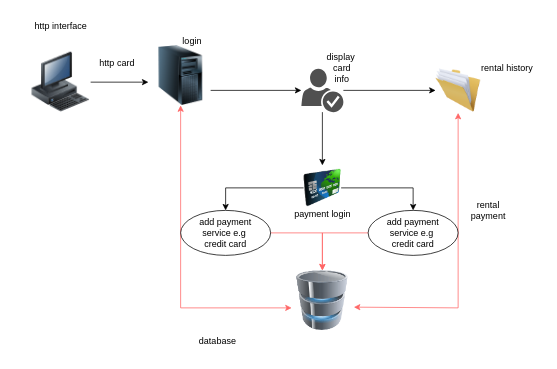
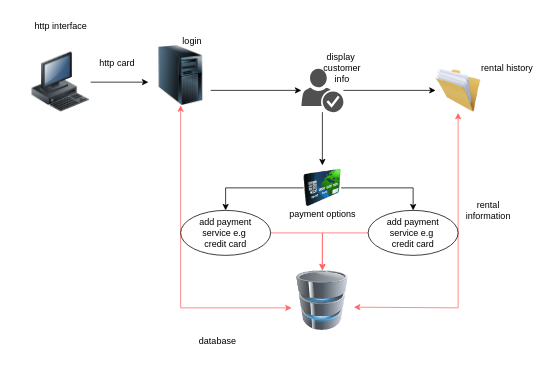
node "display card info": label "display card info" -> "display customer info"
node "rental payment": label "rental payment" -> "rental information"
node "payment login": label "payment login" -> "payment options"
